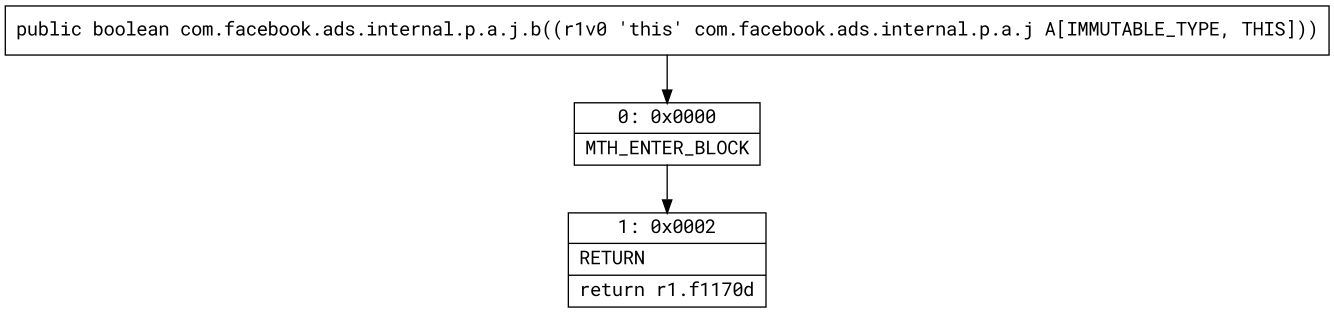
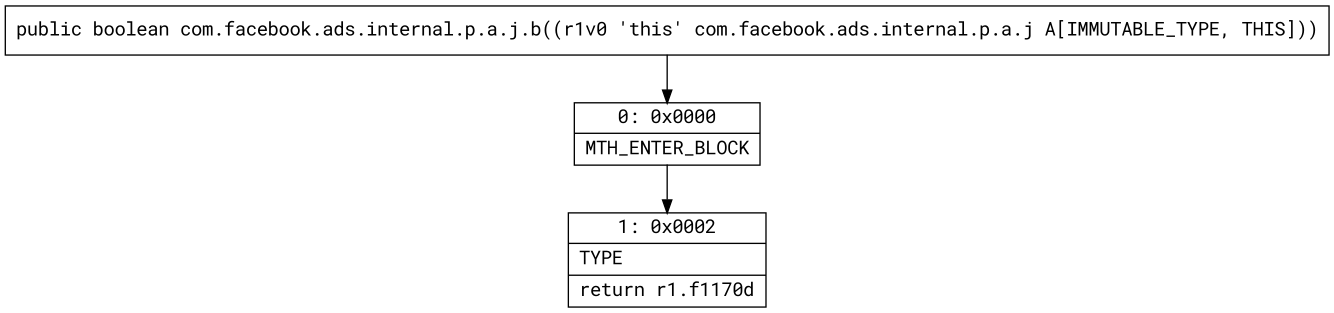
node "1: 0x0002": text "RETURN" -> "TYPE"
